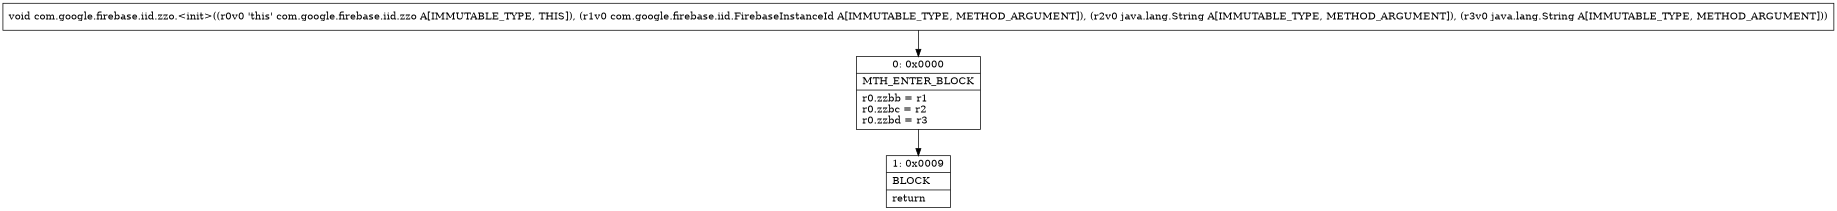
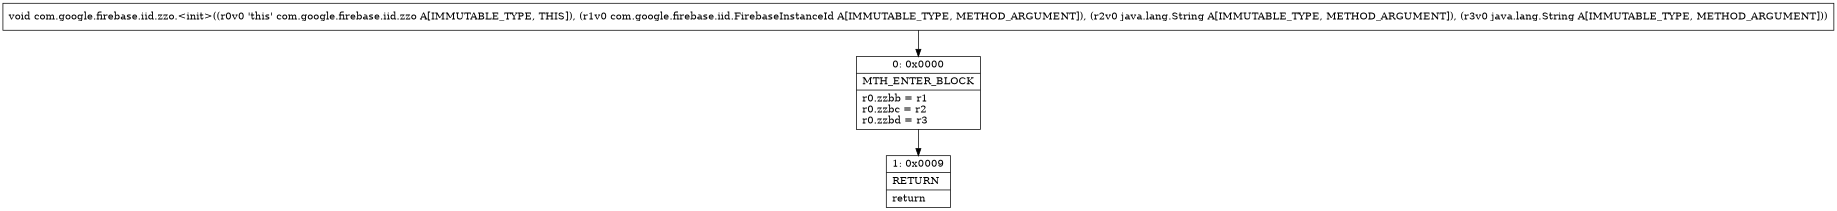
node "1: 0x0009": text "BLOCK" -> "RETURN"
